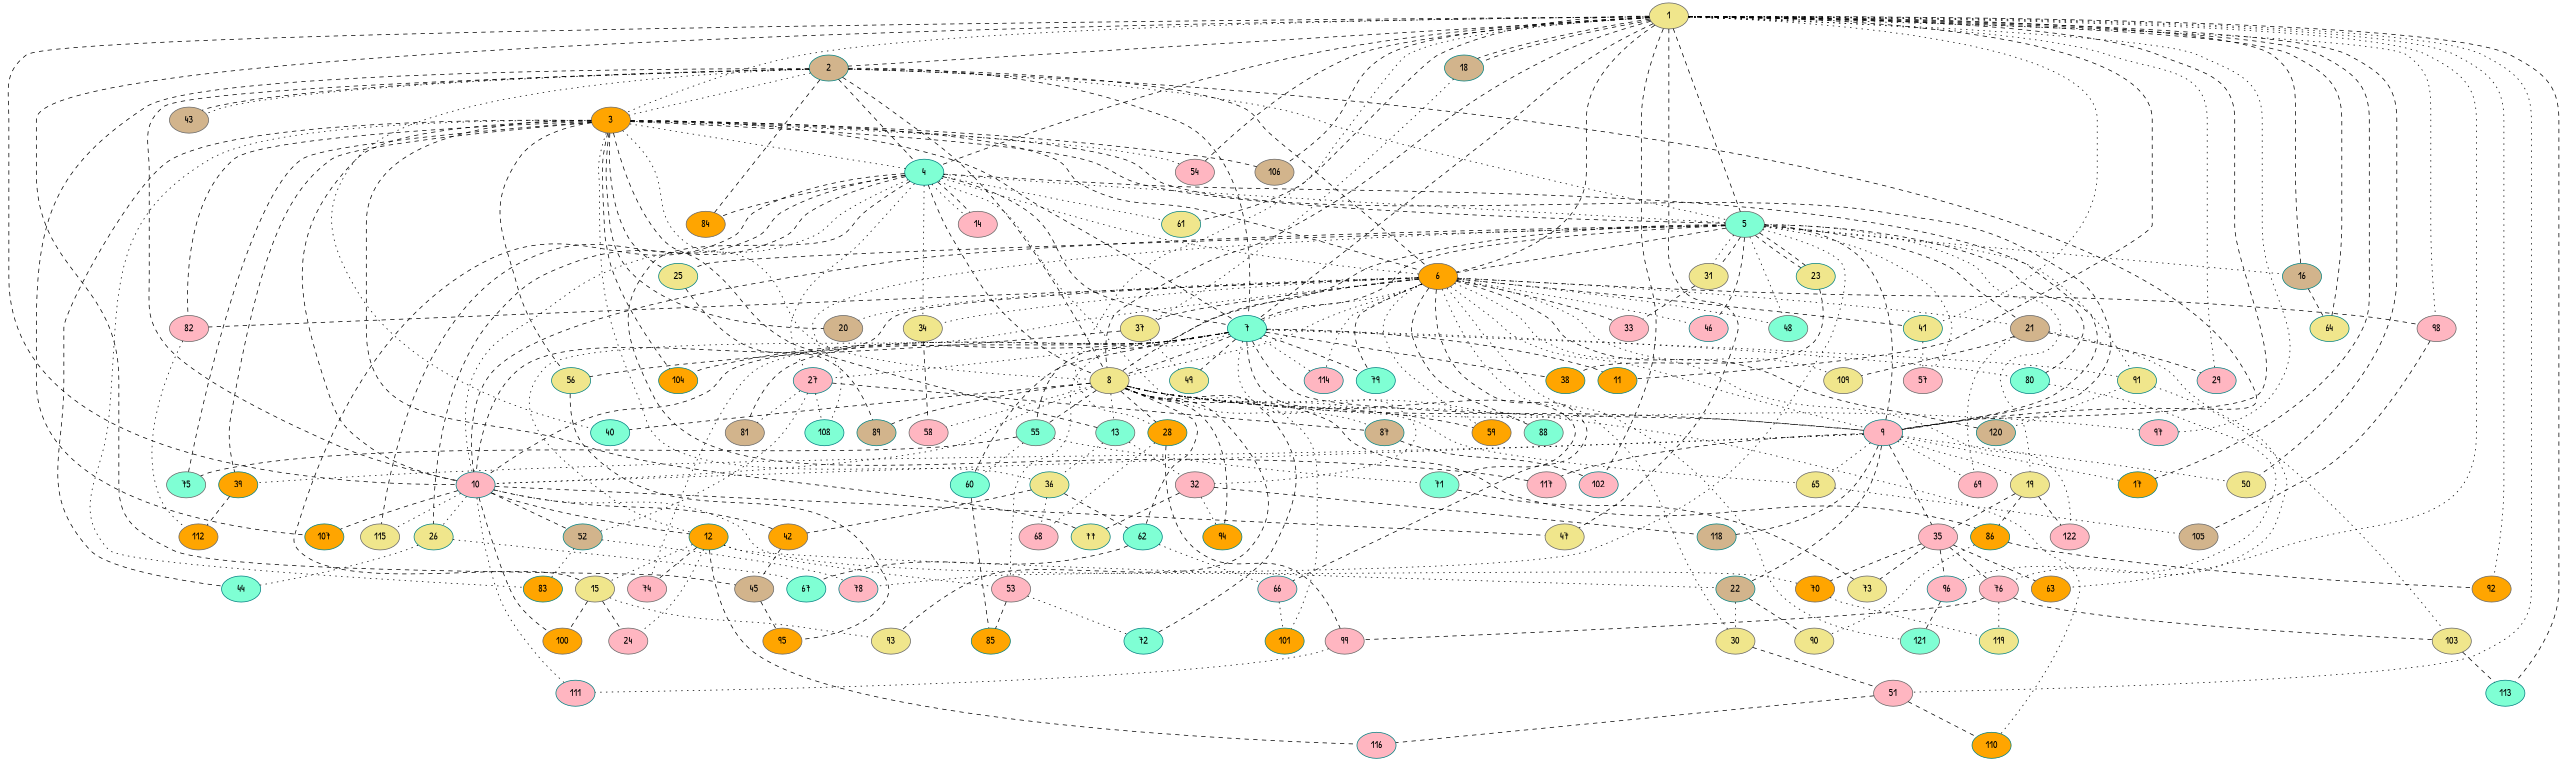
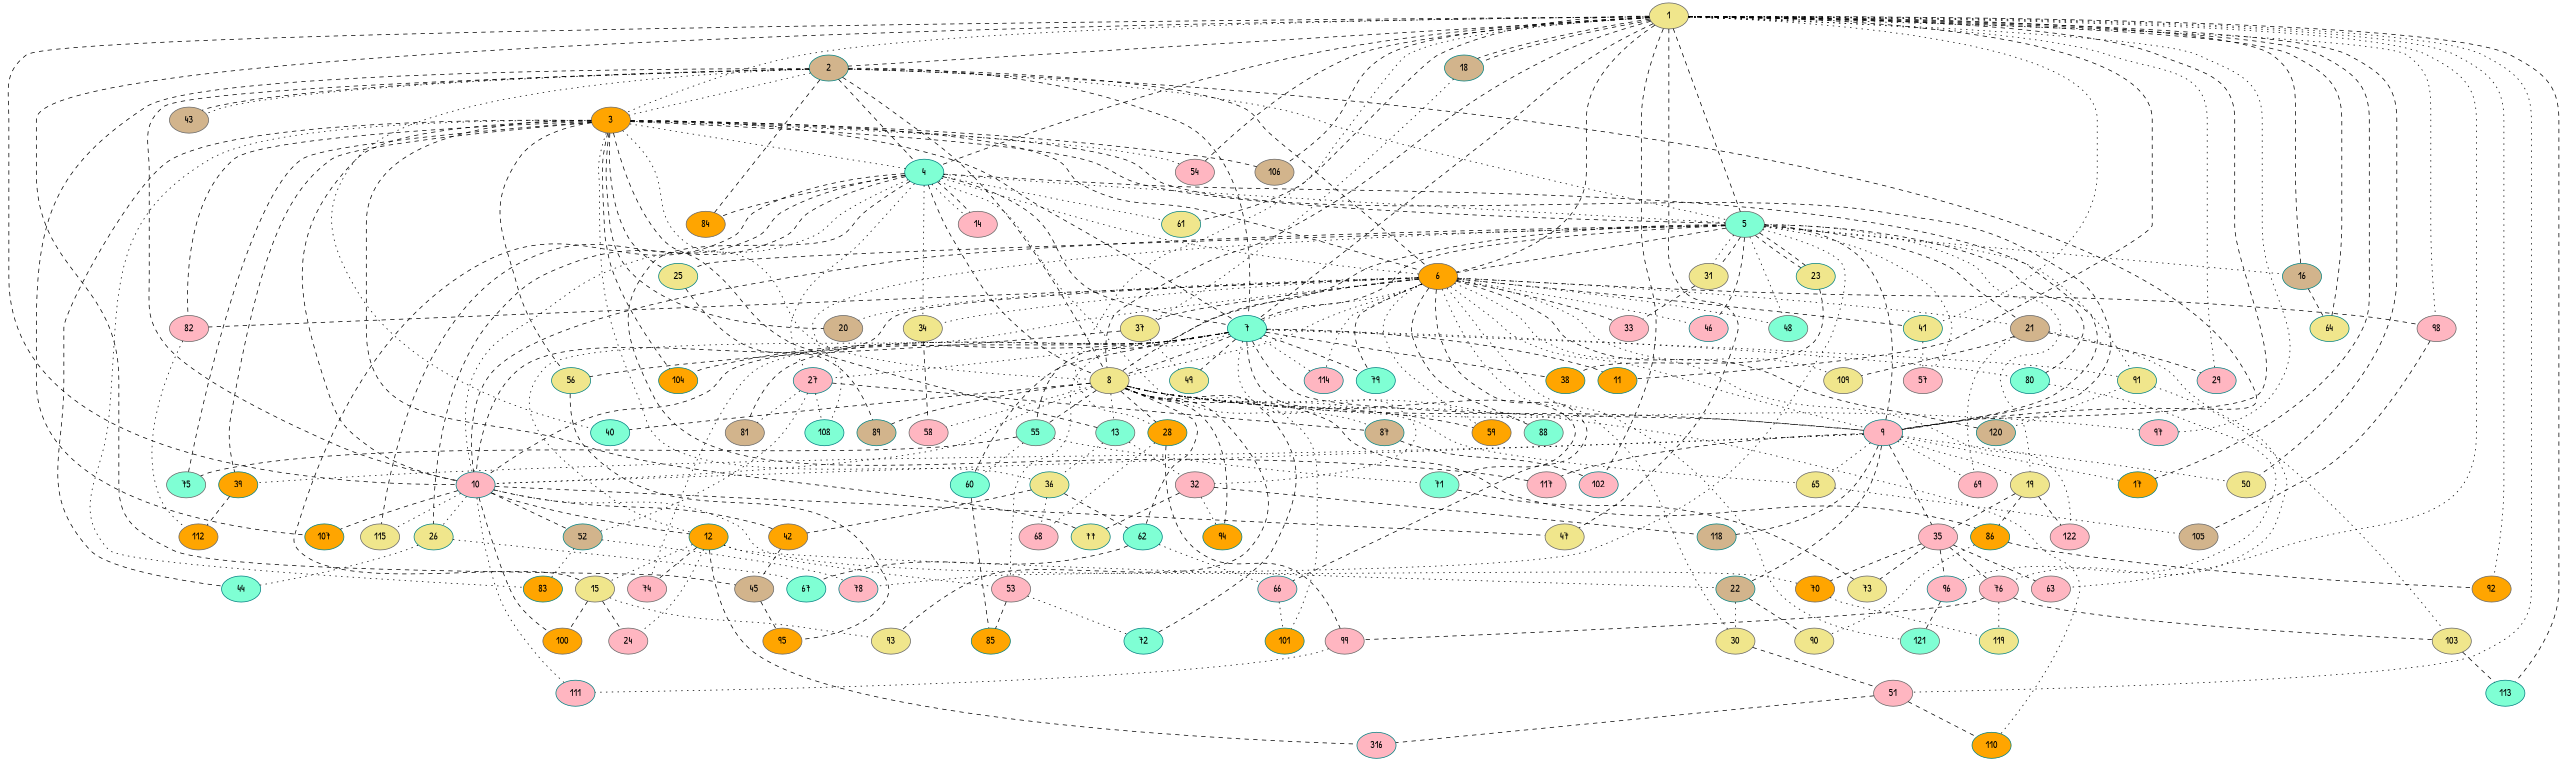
node "63": fillcolor orange -> lightpink
node "116": label "116" -> "316"
